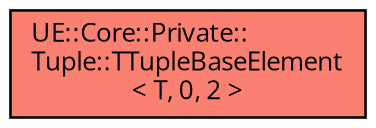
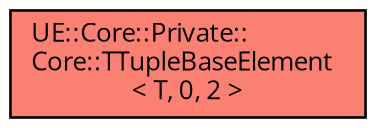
node "UE::Core::Private:: Tuple::TTupleBaseElement < T, 0, 2 >": label "UE::Core::Private:: Tuple::TTupleBaseElement < T, 0, 2 >" -> "UE::Core::Private:: Core::TTupleBaseElement < T, 0, 2 >"
